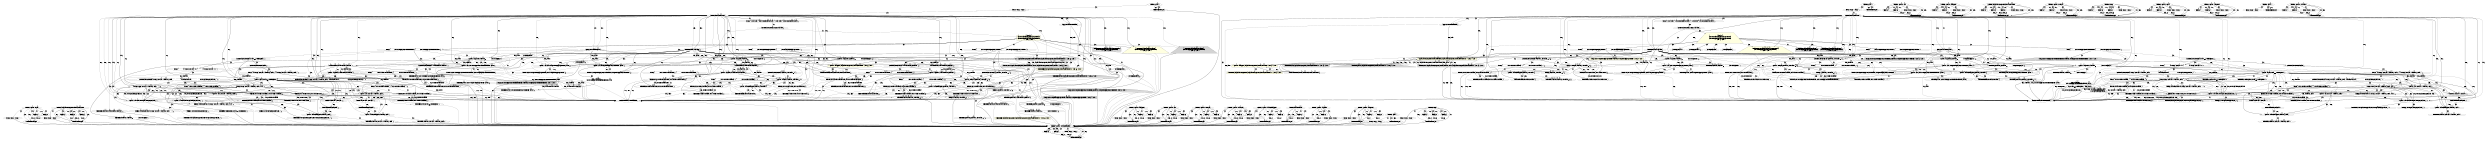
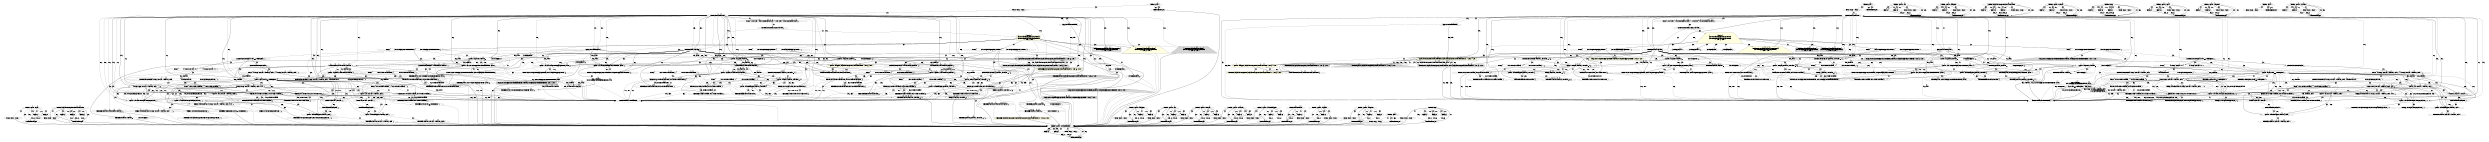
edge "(isValidOMXParam,isValidOMXParam(aacParams))" -> "(IDENTIFIER,aacParams,isValidOMXParam(aacParams))": added, label "AST:"
node "(IDENTIFIER,pcmParams,isValidOMXParam(pcmParams))": removed
